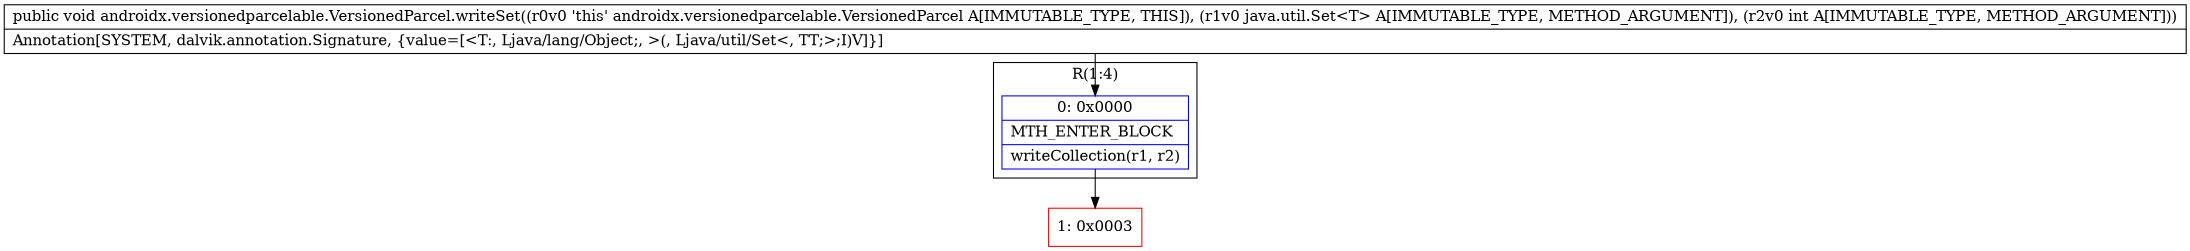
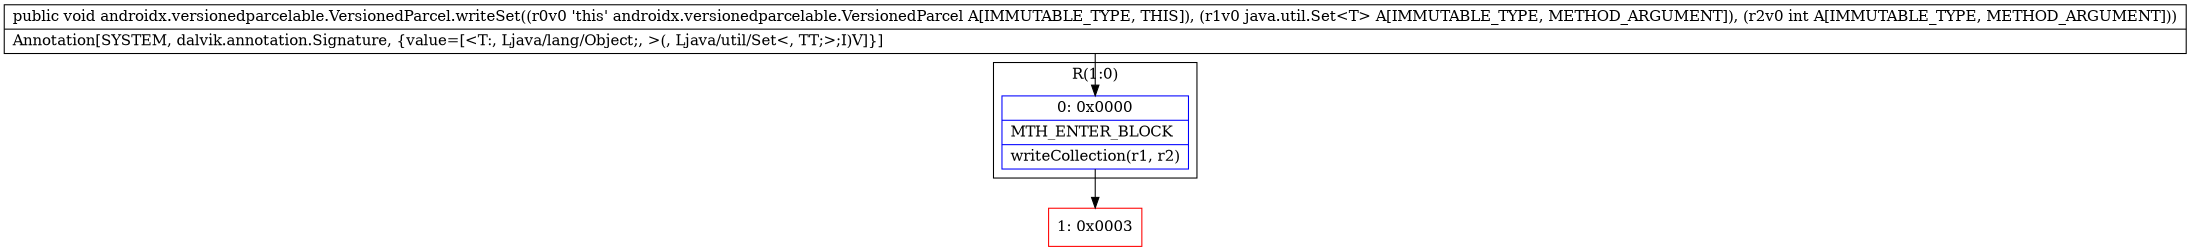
cluster "R(1:4)": label "R(1:4)" -> "R(1:0)"
